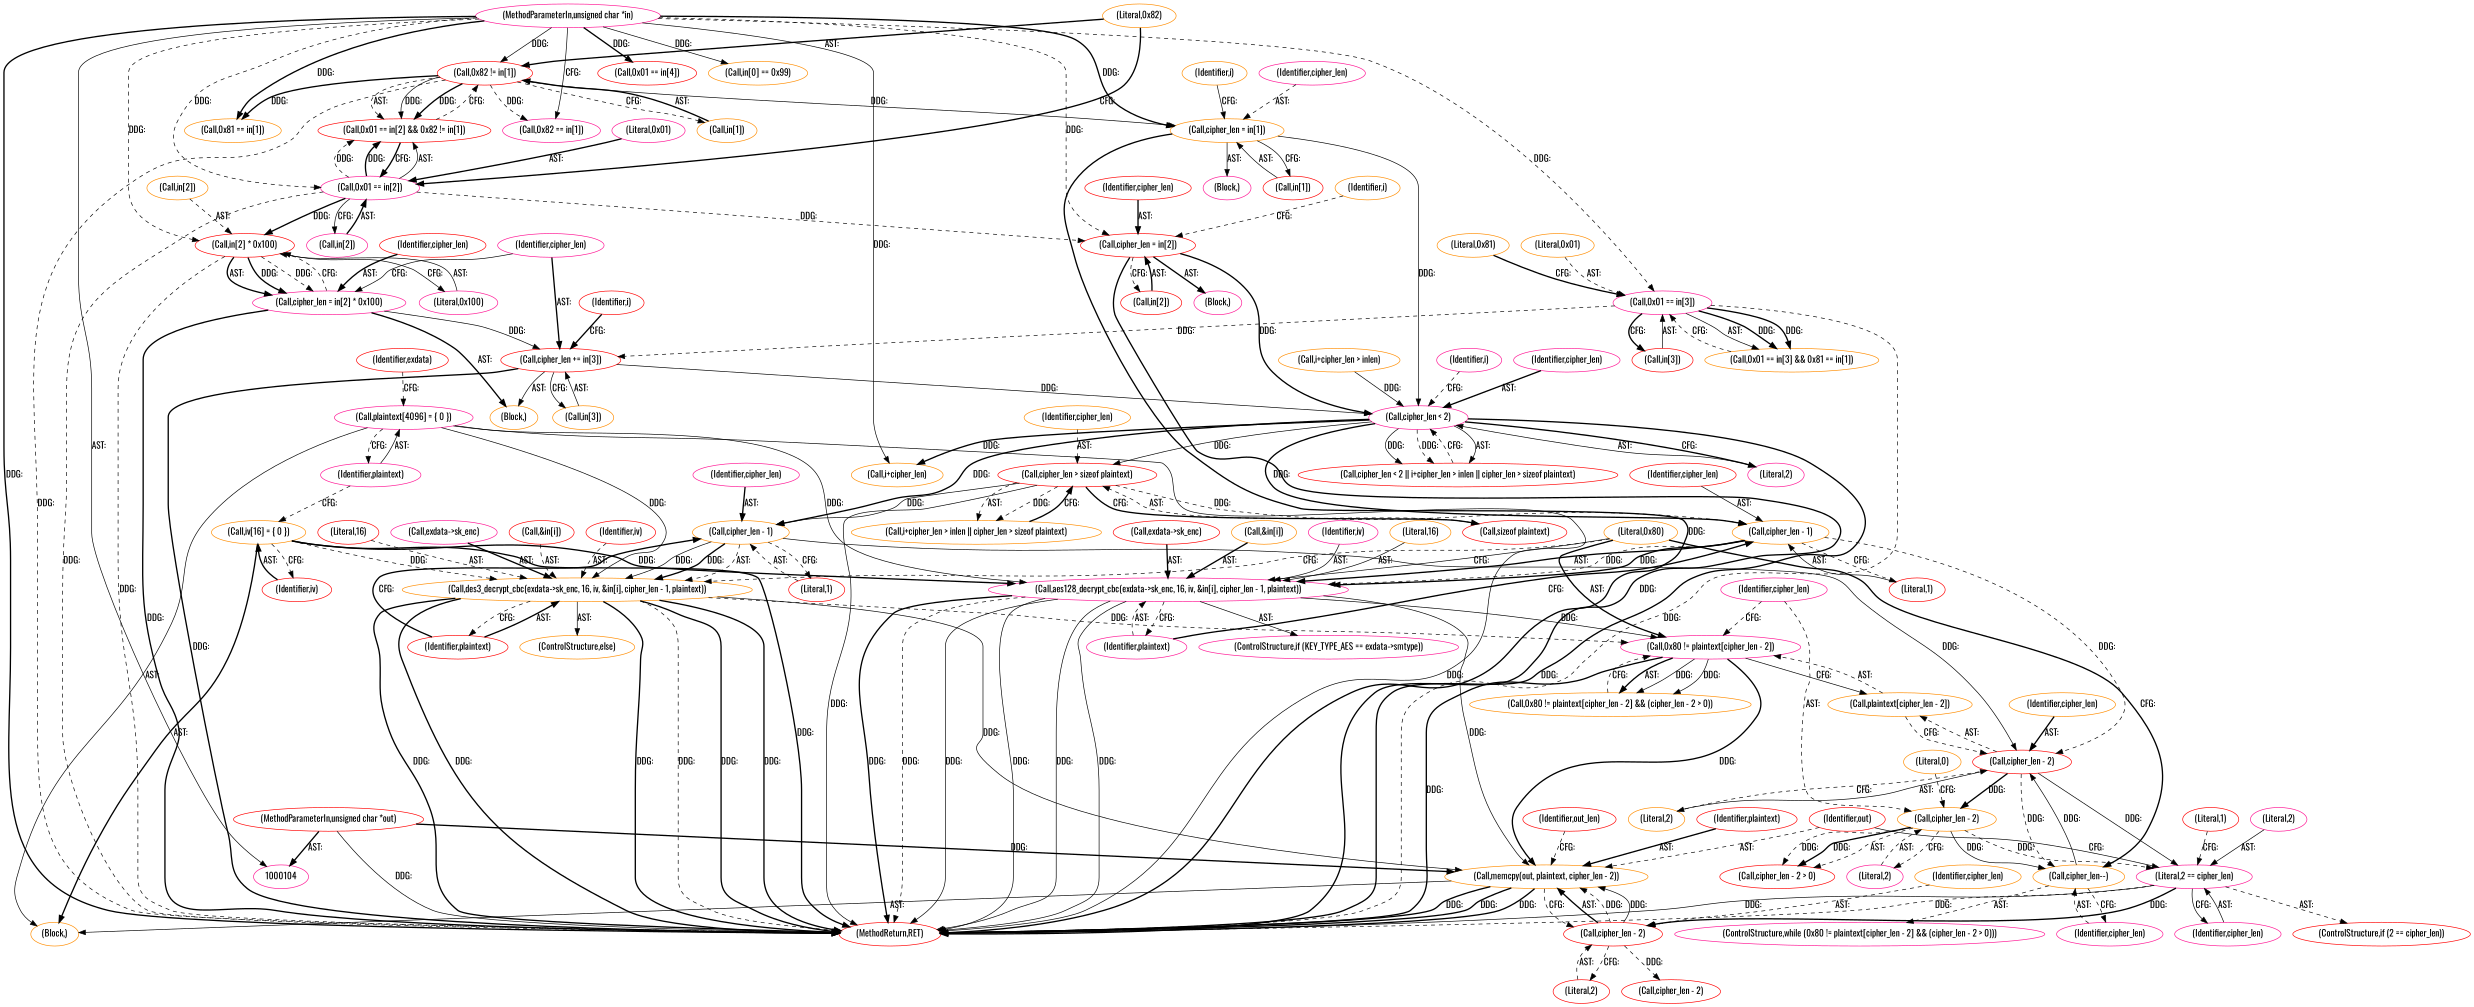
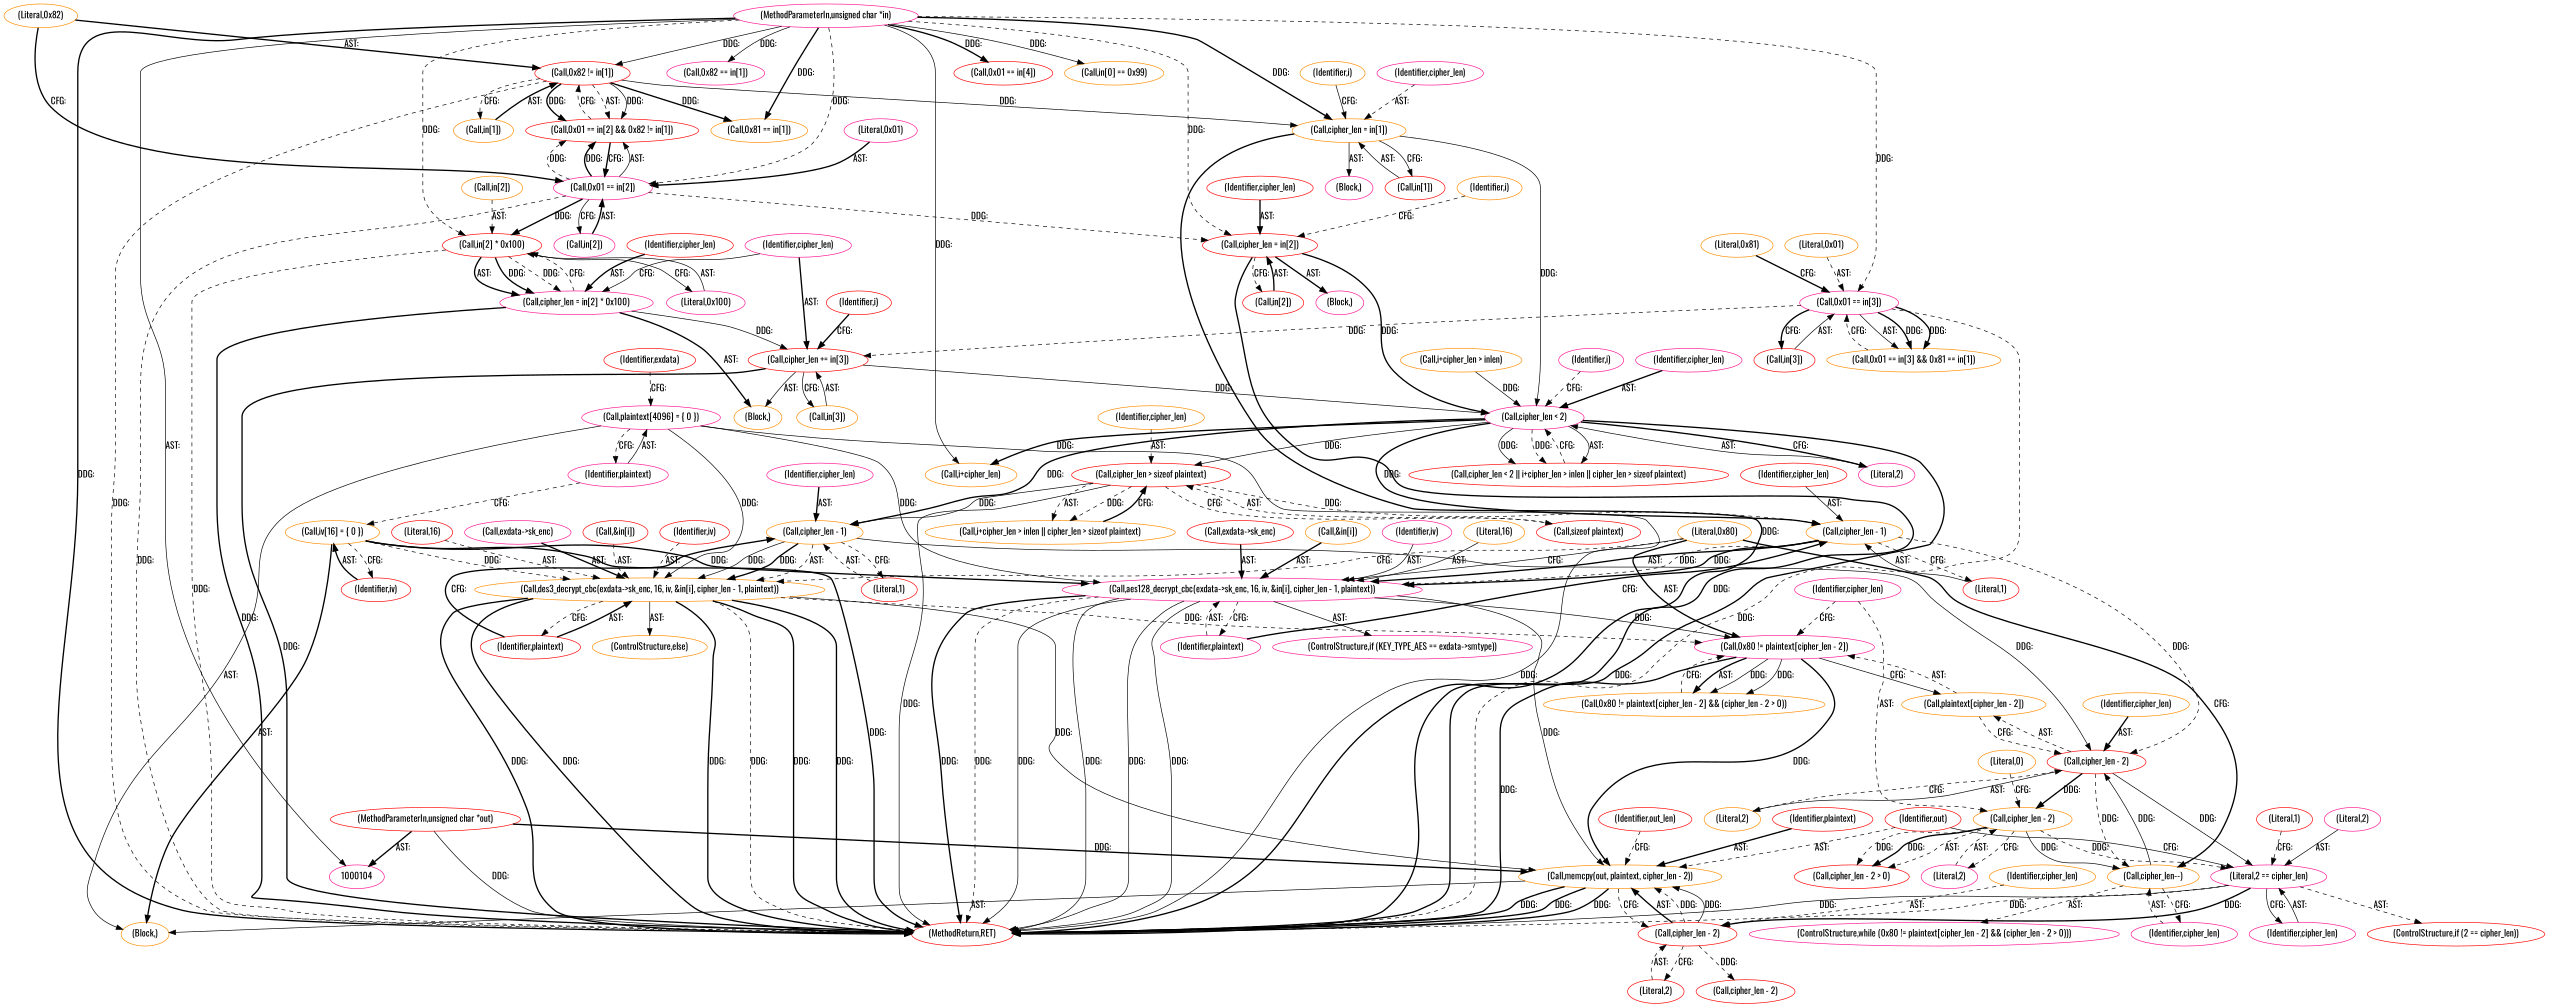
edge "(MethodParameterIn,unsigned char *in)" -> "(Call,0x82 == in[1])": label "CFG: " -> "DDG: "
edge "(Call,0x82 != in[1])" -> "(Call,0x82 == in[1])": removed, label "DDG:"
edge "(Call,cipher_len > sizeof plaintext)" -> "(Call,sizeof plaintext)": style bold -> dashed
